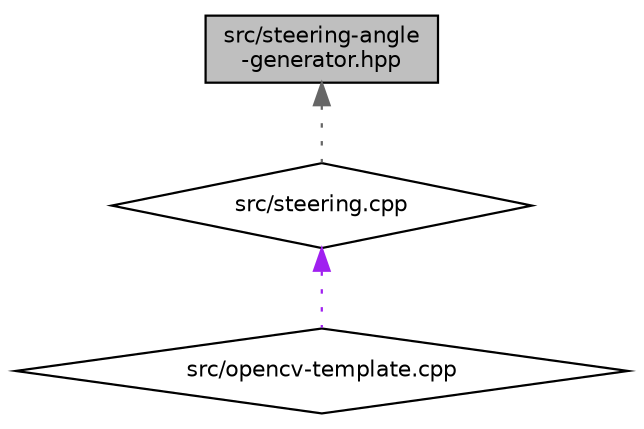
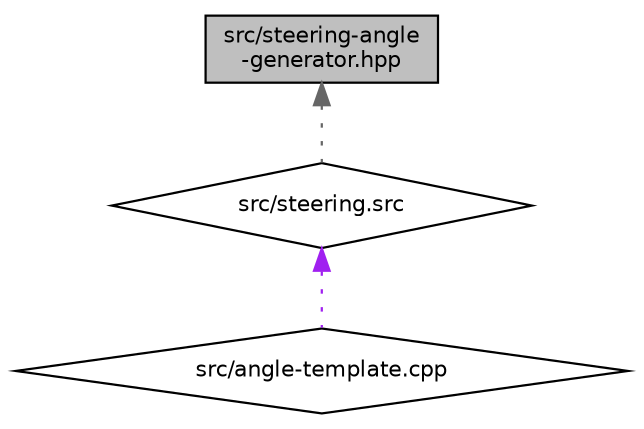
node "src/steering.cpp": label "src/steering.cpp" -> "src/steering.src"
node "src/opencv-template.cpp": label "src/opencv-template.cpp" -> "src/angle-template.cpp"
